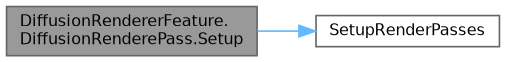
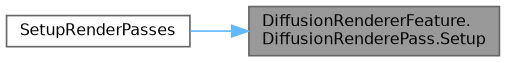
edge "DiffusionRendererFeature. DiffusionRenderePass.Setup" -> "SetupRenderPasses": reversed
